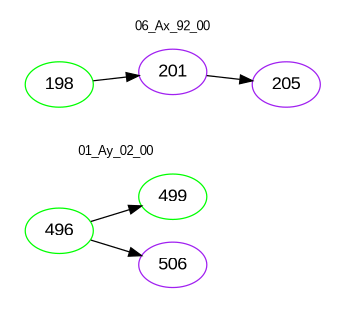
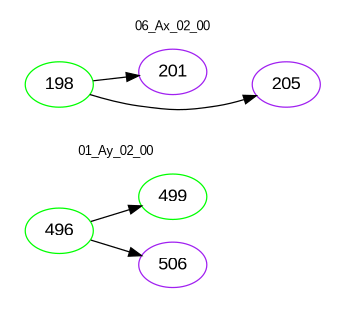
cluster "06_Ax_92_00": label "06_Ax_92_00" -> "06_Ax_02_00"
edge "201" -> "205": now "198" -> "205"
